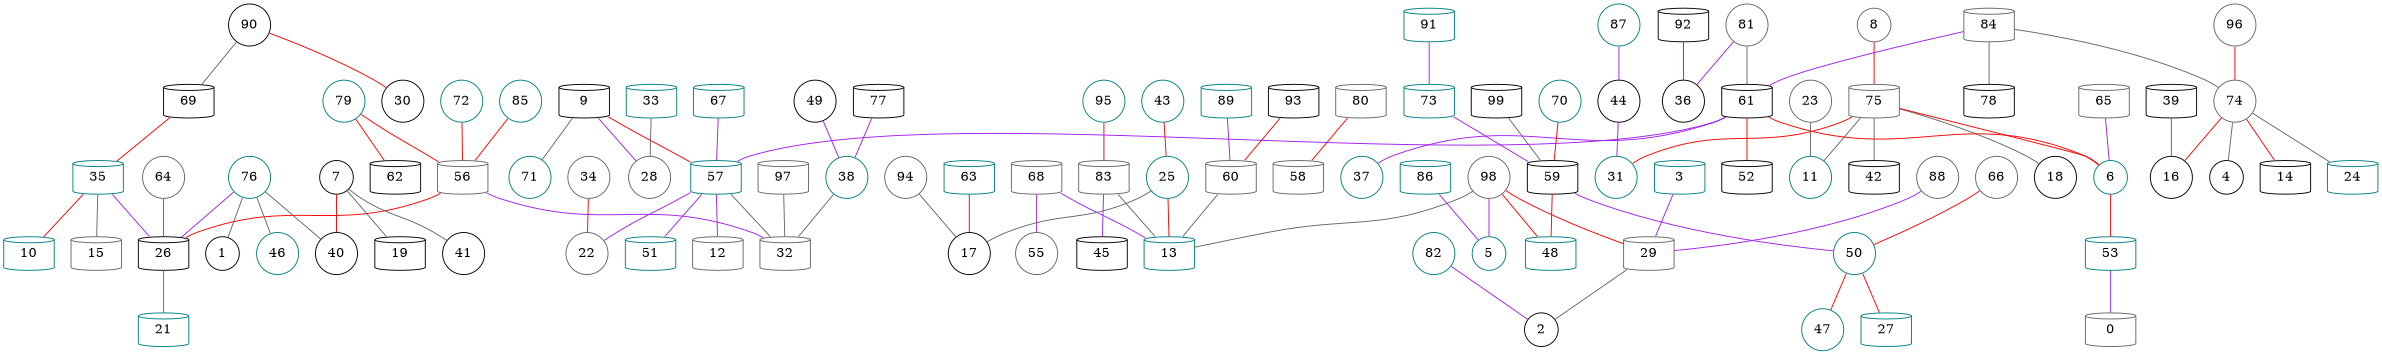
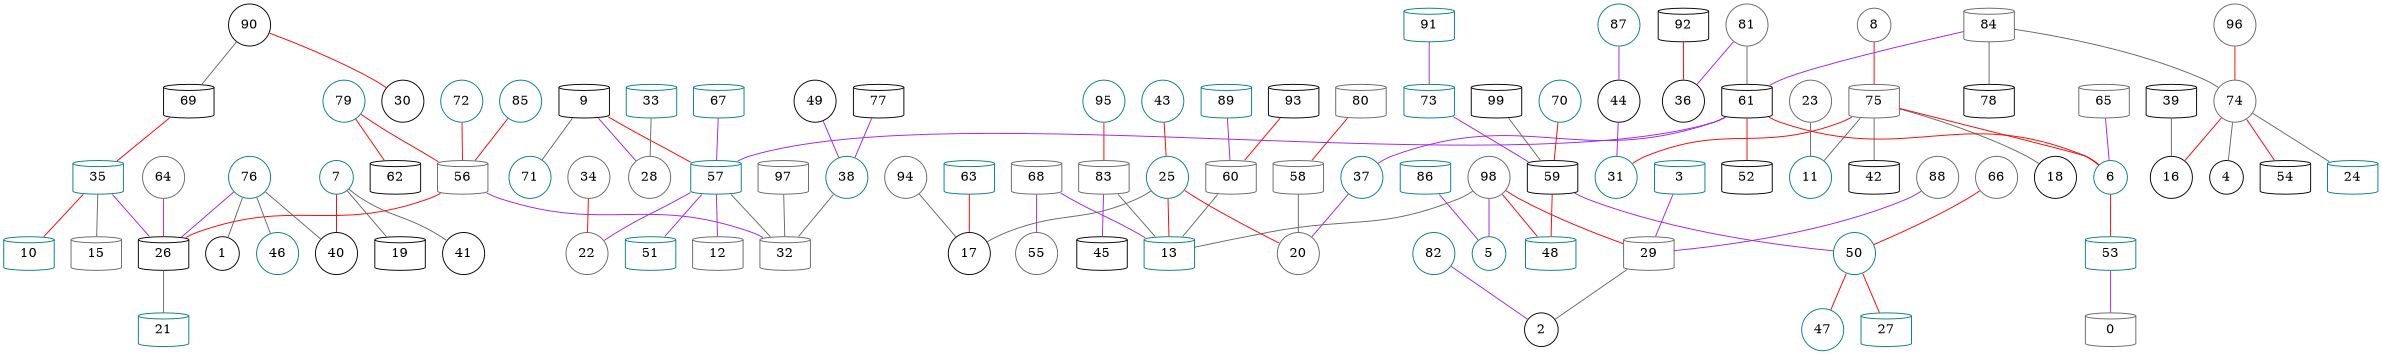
node "7": color black -> teal
node "14": label "14" -> "54"
node "20": added
